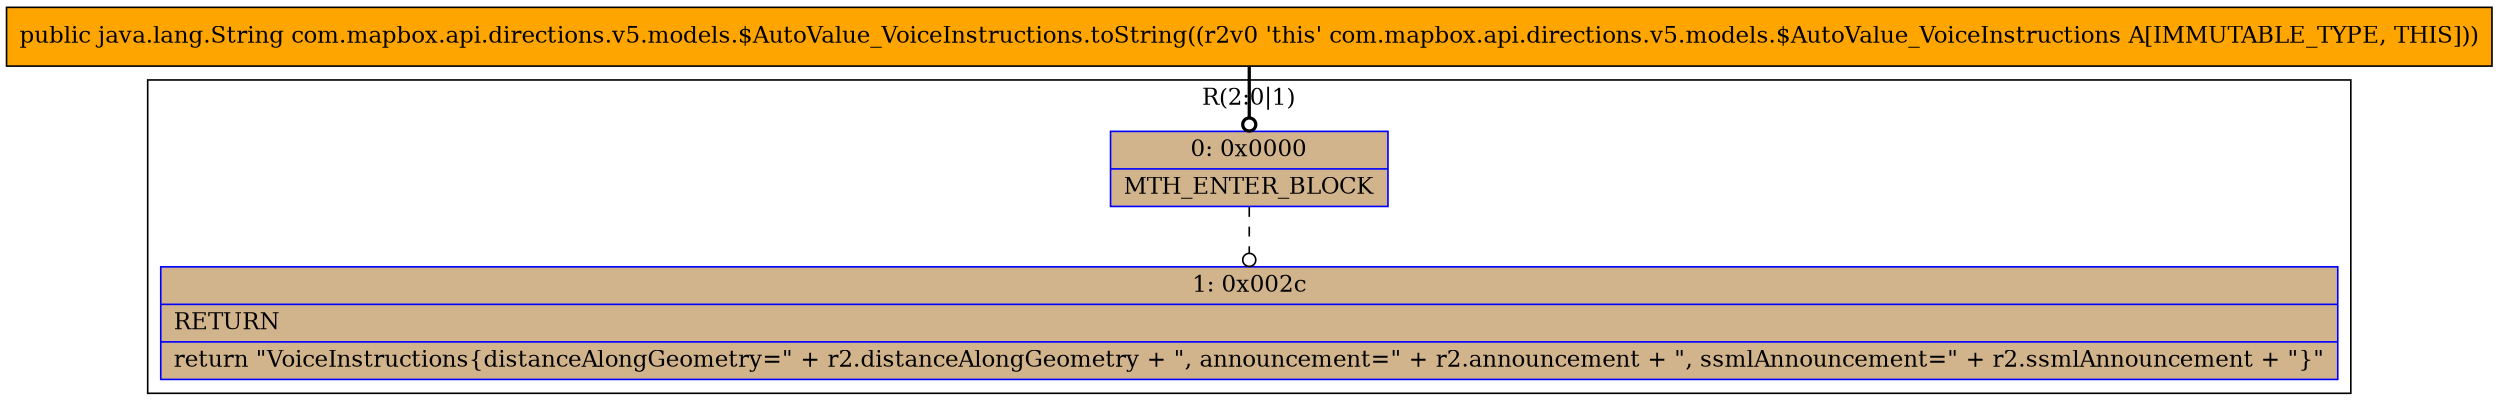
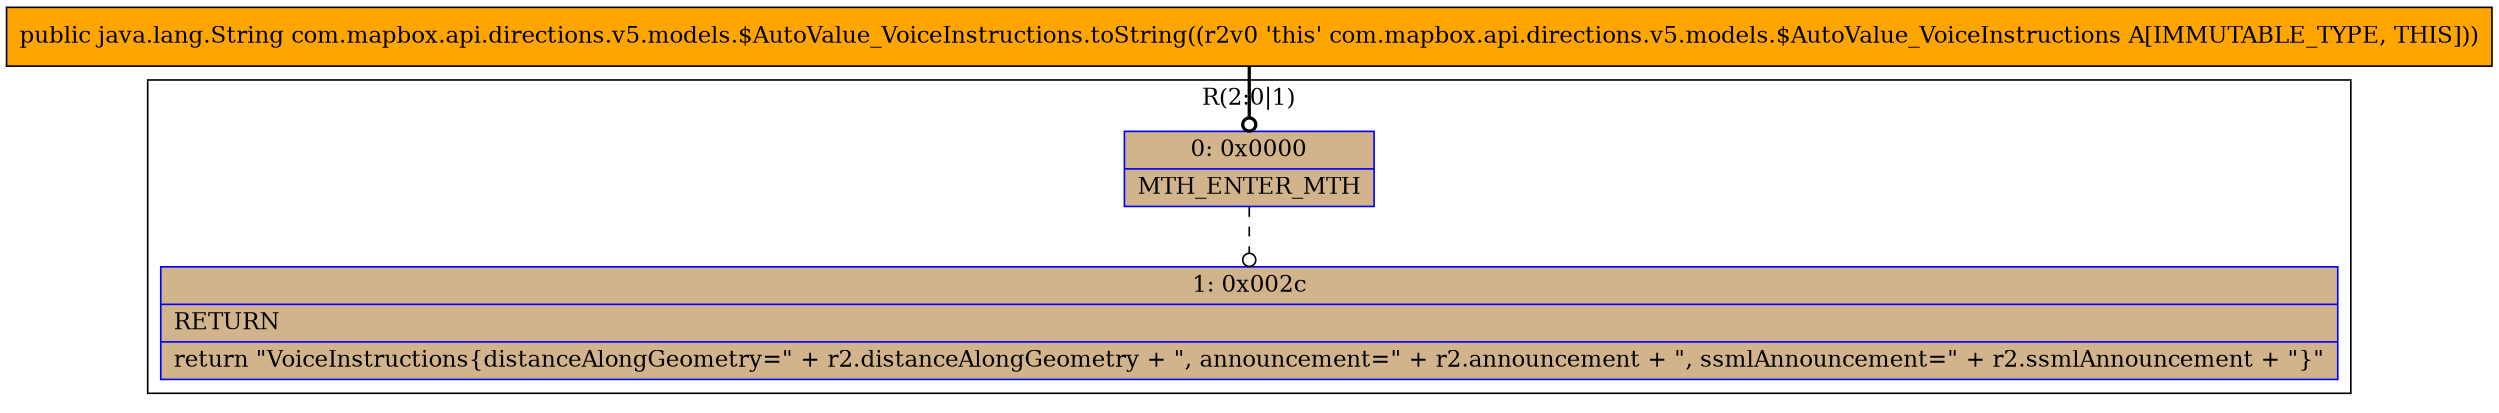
node "0: 0x0000": text "MTH_ENTER_BLOCK" -> "MTH_ENTER_MTH"
